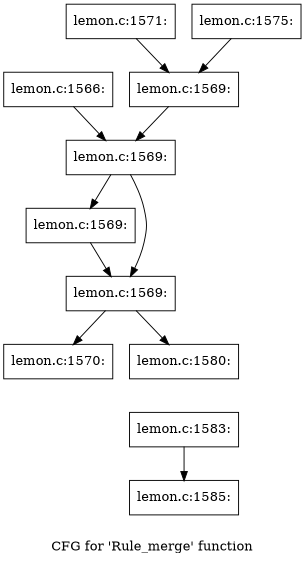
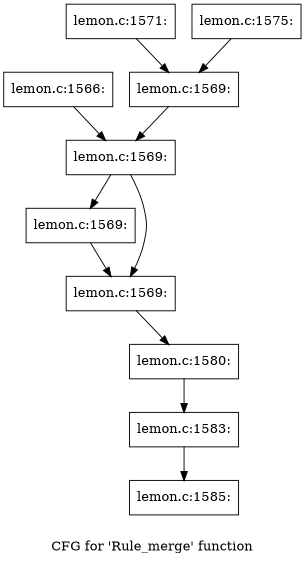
node "lemon.c:1570:": removed
edge "lemon.c:1580:" -> "lemon.c:1583:": added
